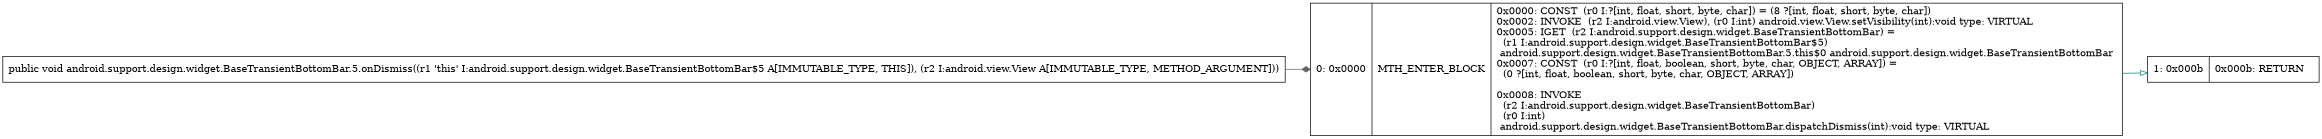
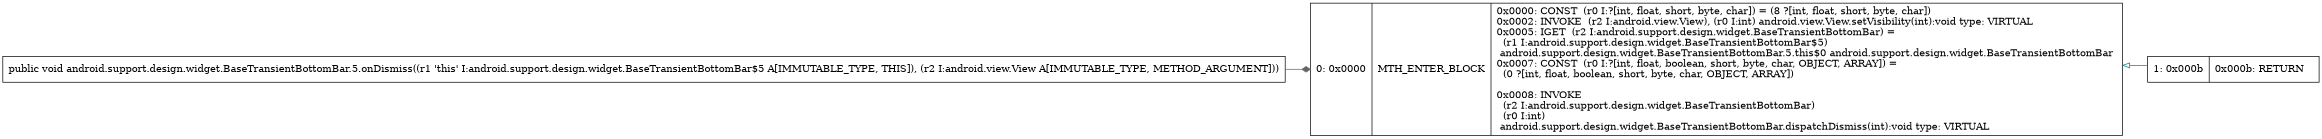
edge "0: 0x0000" -> "1: 0x000b": reversed
